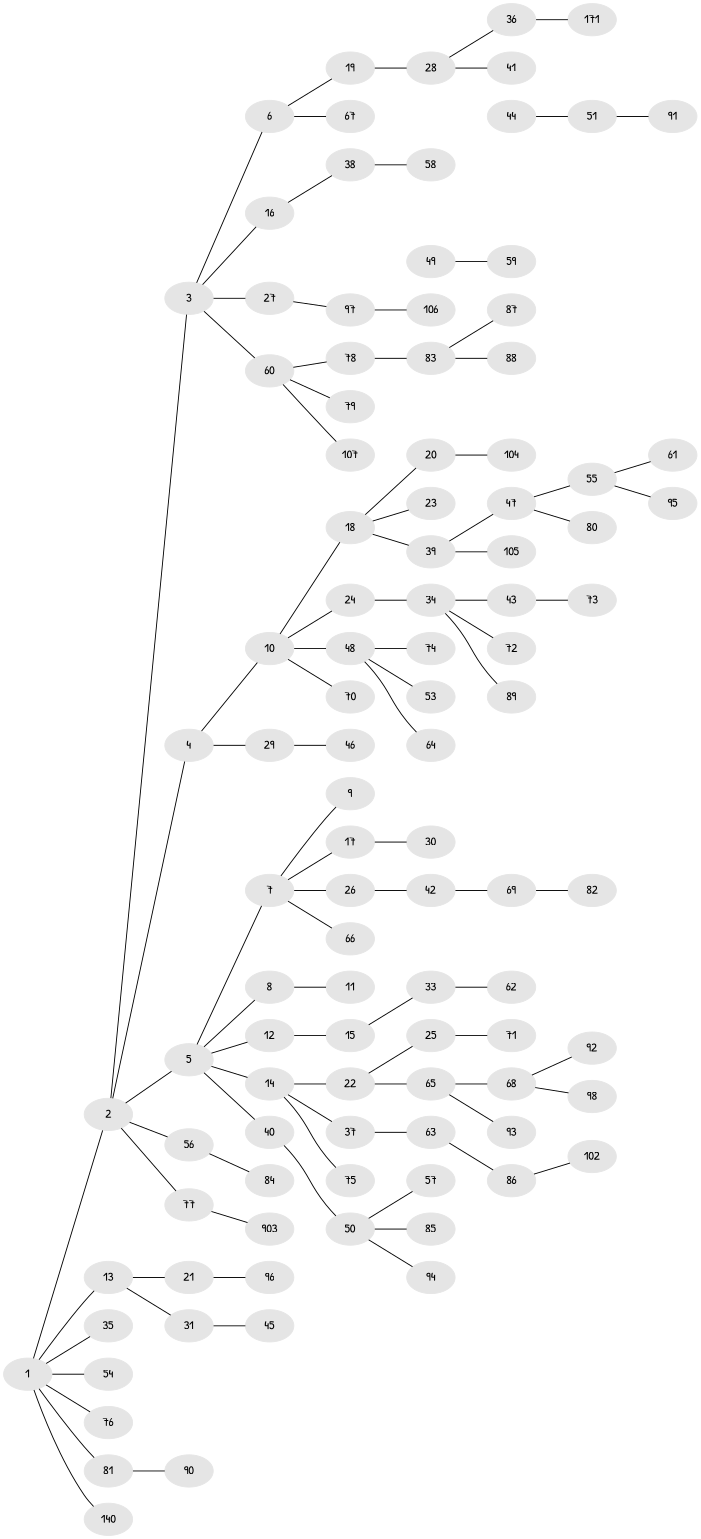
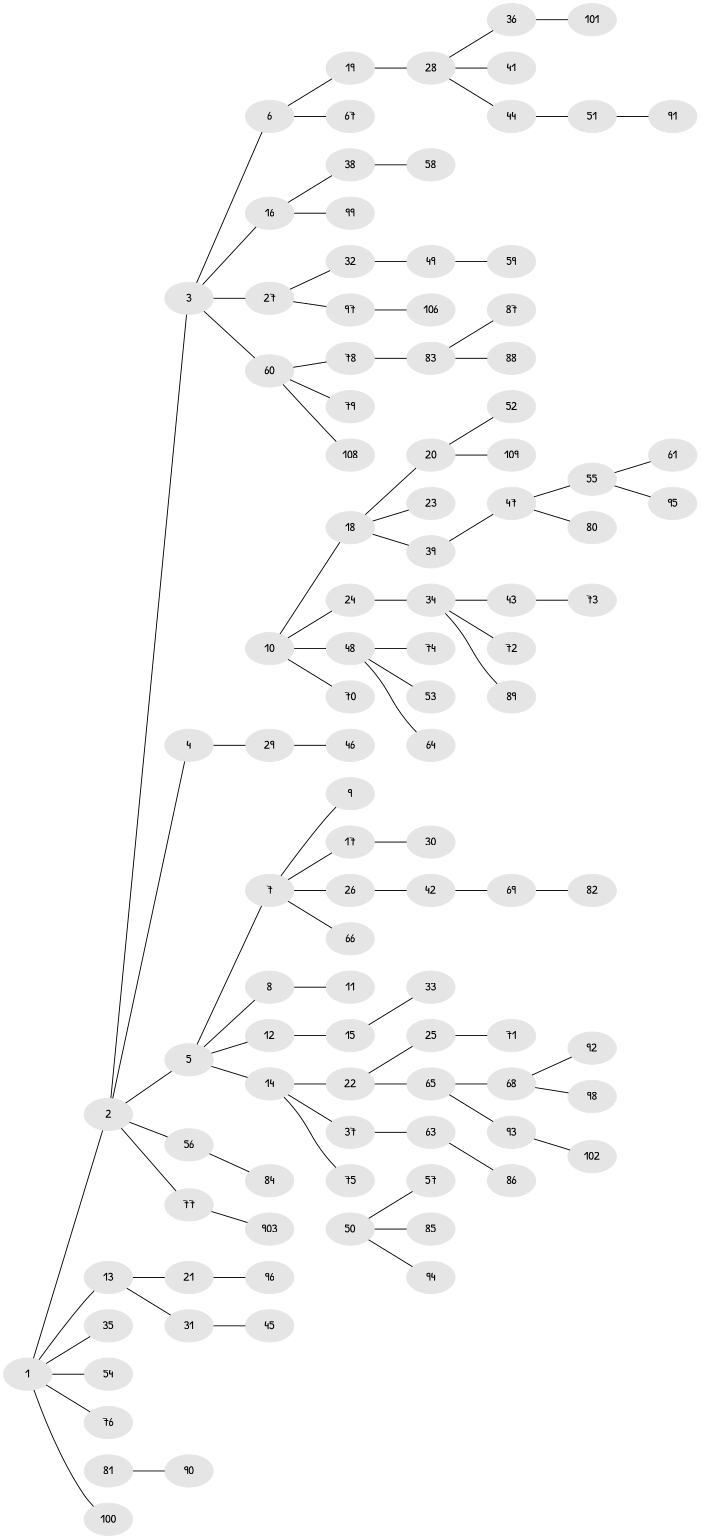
node "171": label "171" -> "101"
edge "28" -- "44": added
node "99": added
node "32": added
node "52": added
node "107": label "107" -> "108"
node "104": label "104" -> "109"
node "105": removed
edge "10" -- "4": removed
node "62": removed
node "40": removed
edge "102" -- "86": now "102" -- "93"
edge "1" -- "81": removed
node "140": label "140" -> "100"
